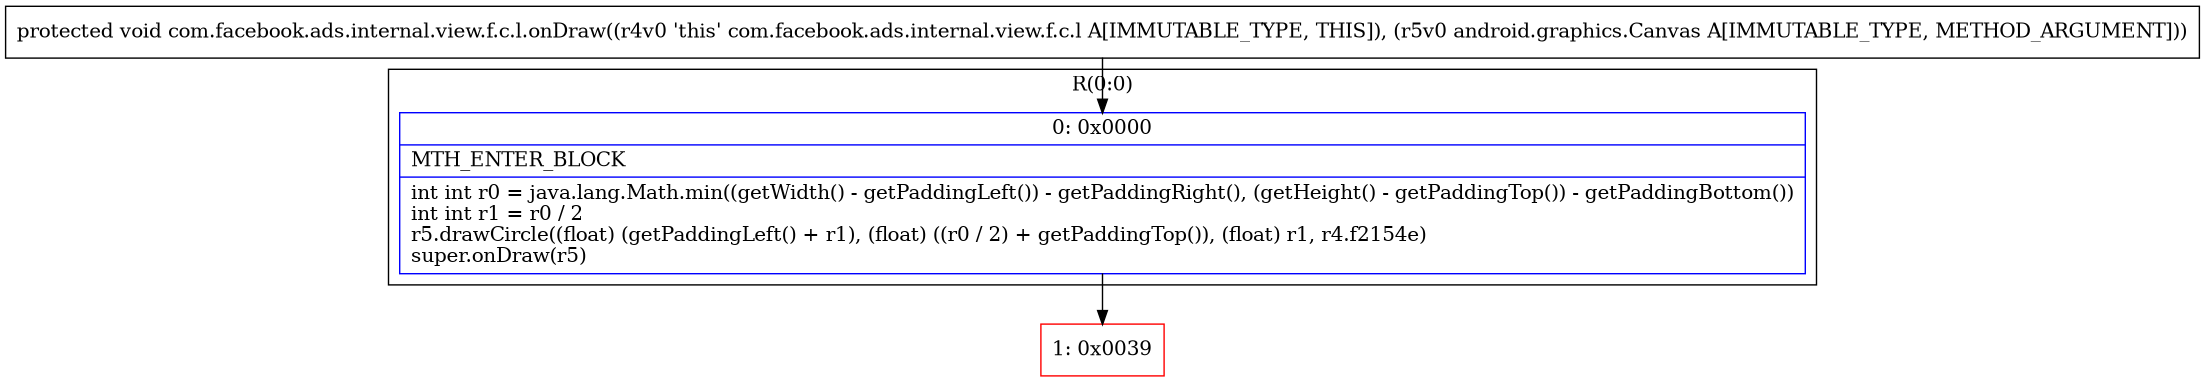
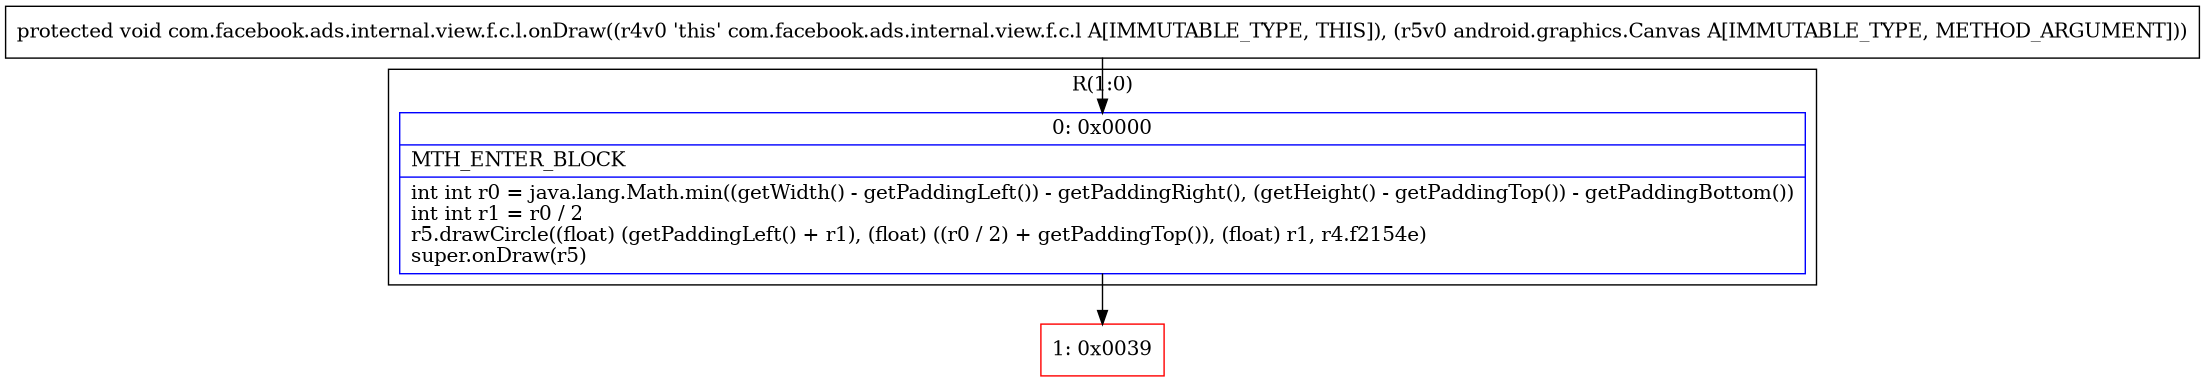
cluster "R(0:0)": label "R(0:0)" -> "R(1:0)"
